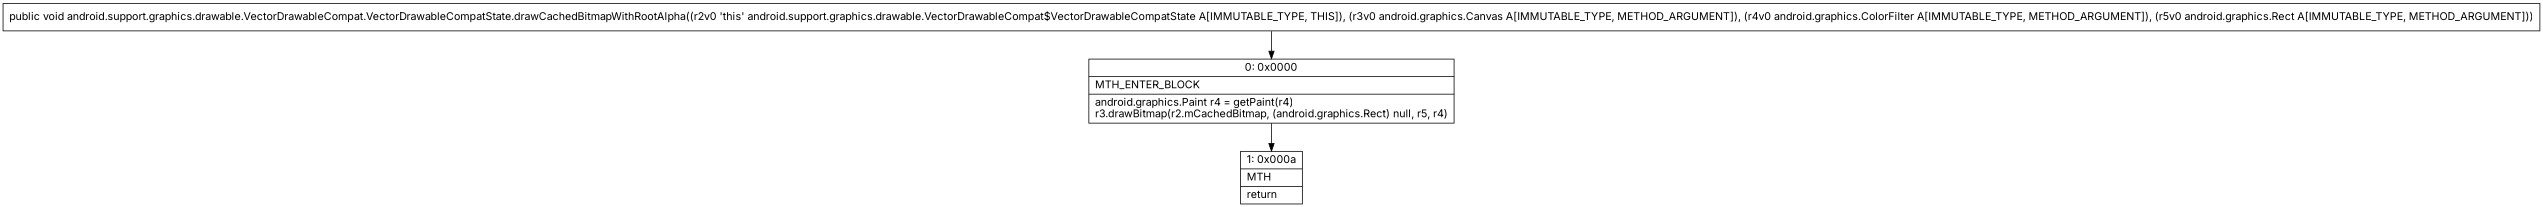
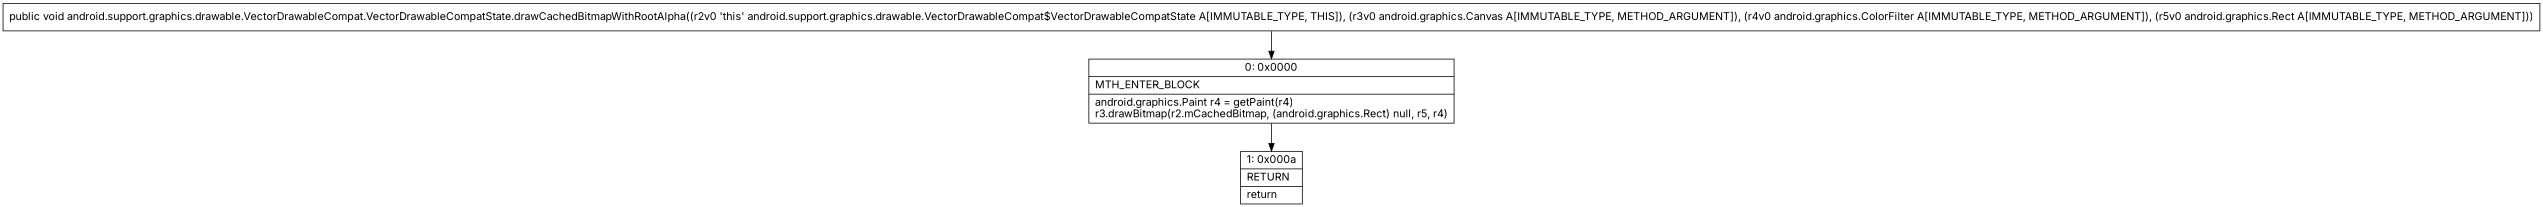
node "1: 0x000a": text "MTH" -> "RETURN"
